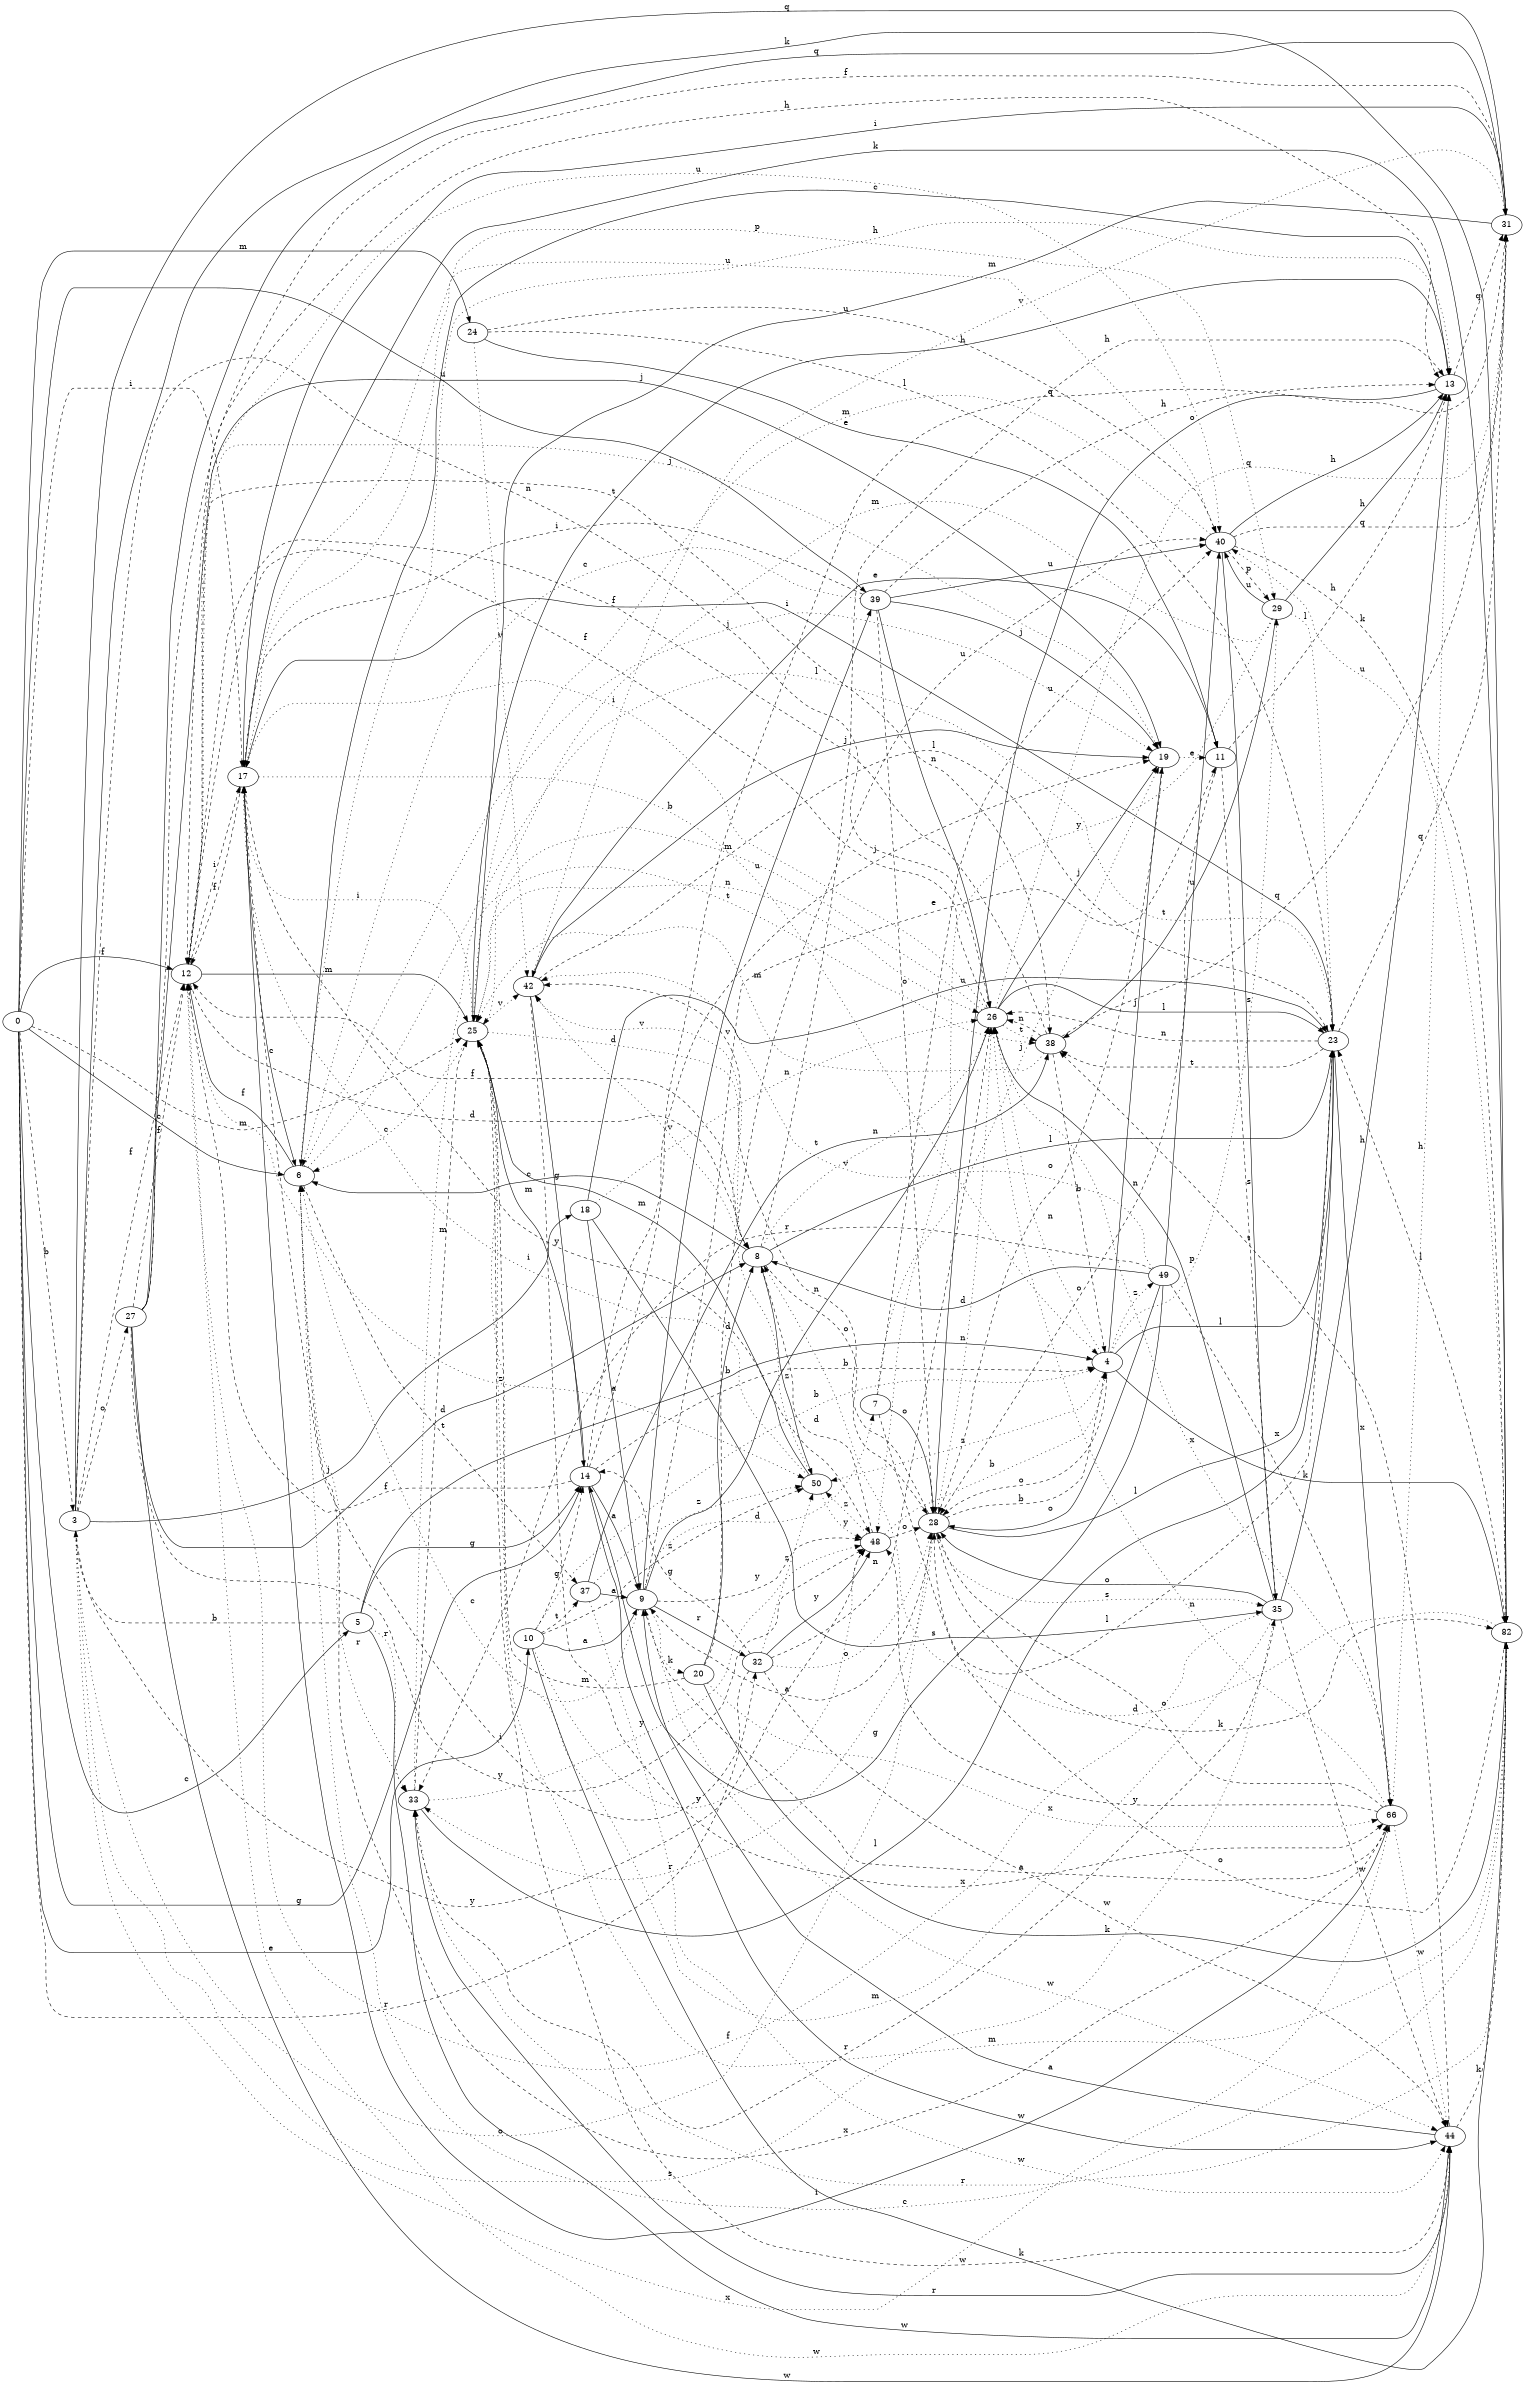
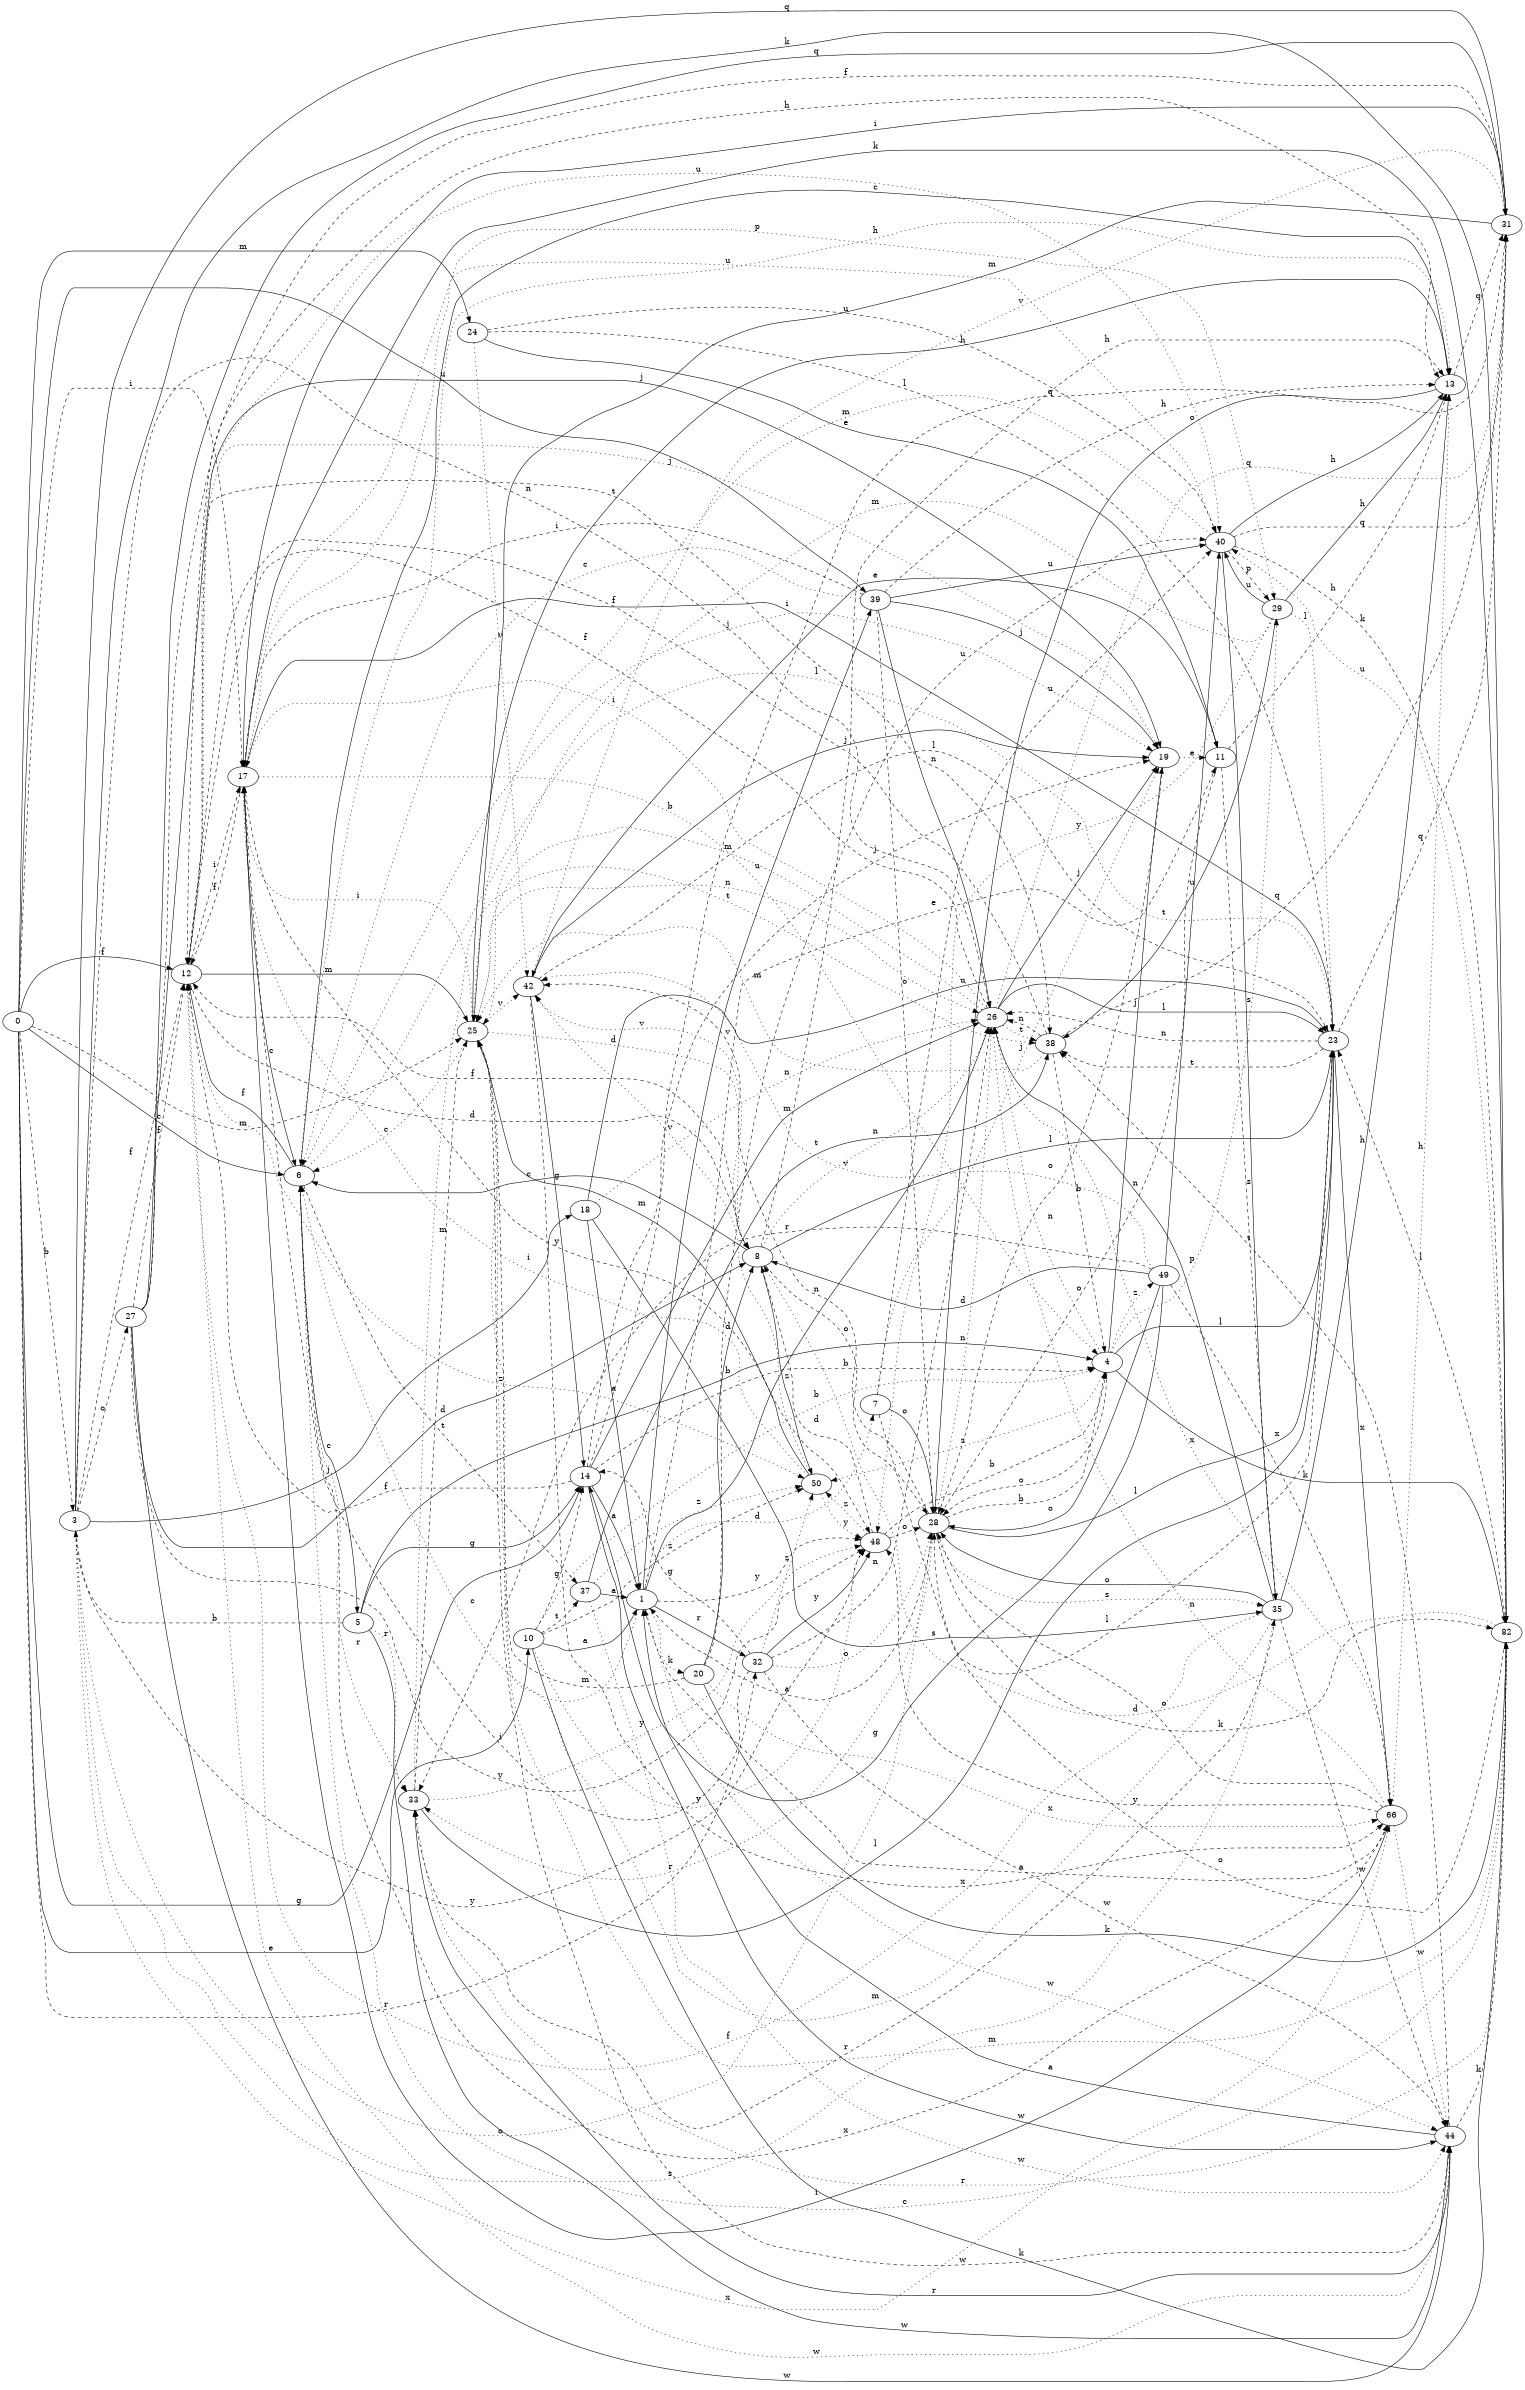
edge "14" -> "25": now "14" -> "26"
edge "48" -> "4": style dotted -> dashed
edge "0" -> "5": now "6" -> "5"
node "9": label "9" -> "1"
